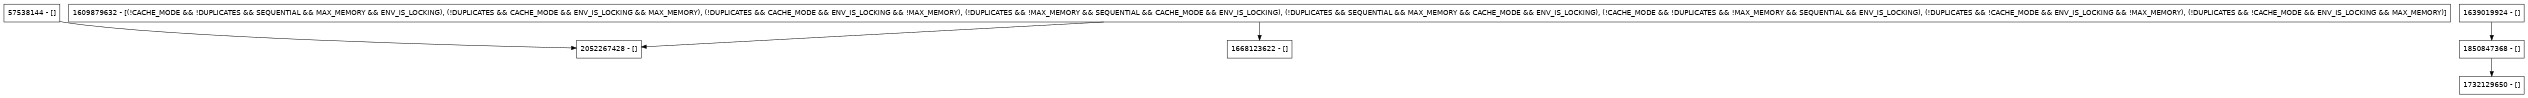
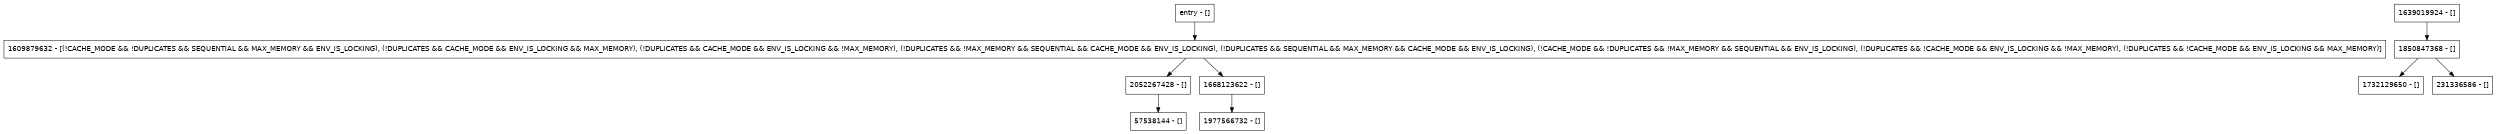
node "entry - []": added
edge "57538144 - []" -> "2052267428 - []": reversed
node "231336586 - []": added
node "1977566732 - []": added
